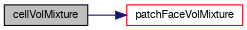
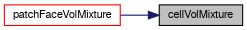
edge "cellVolMixture" -> "patchFaceVolMixture": reversed
